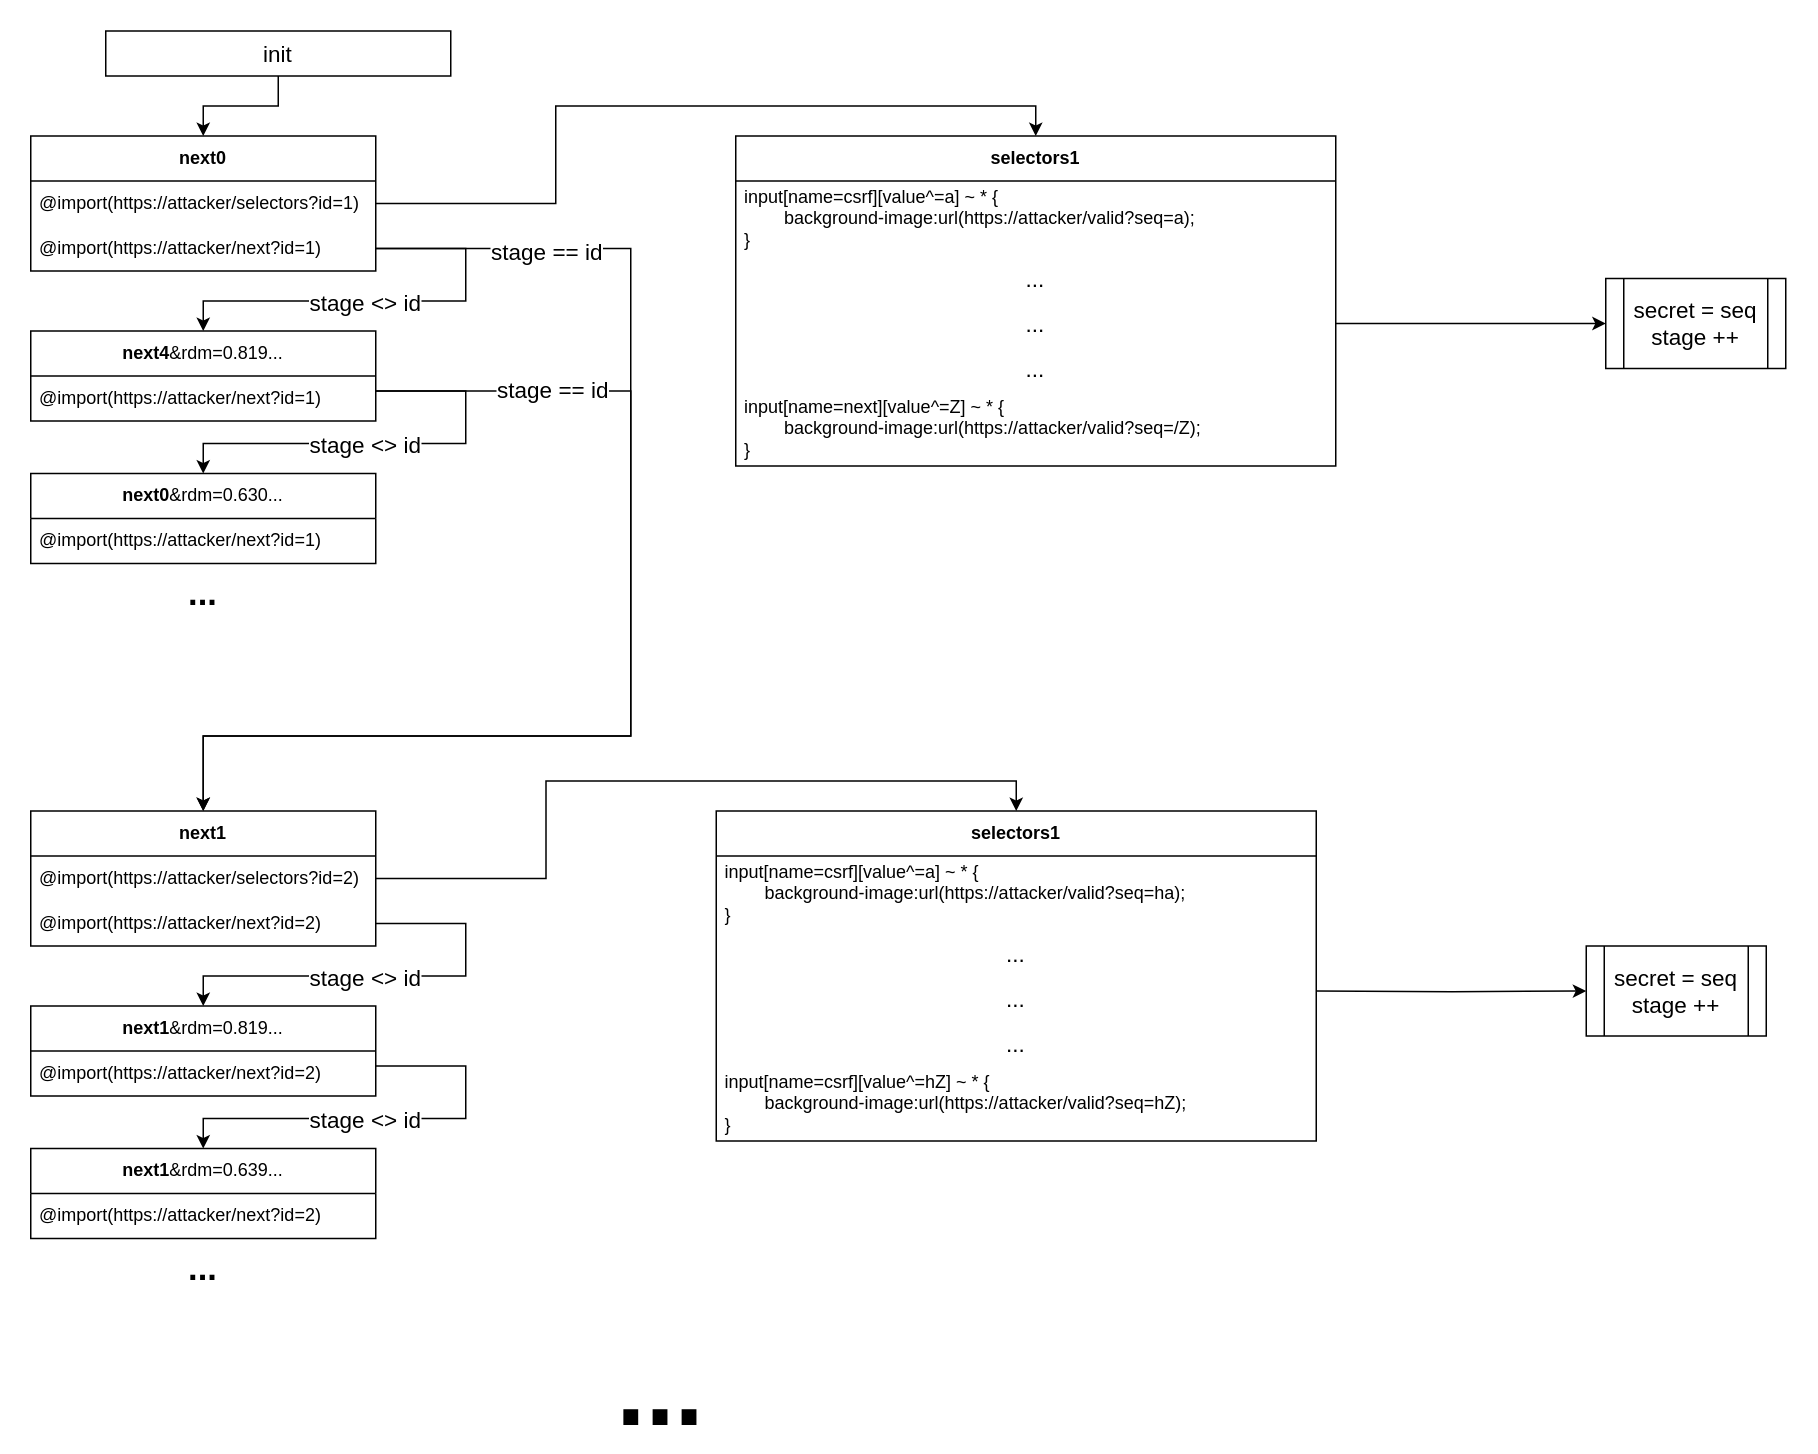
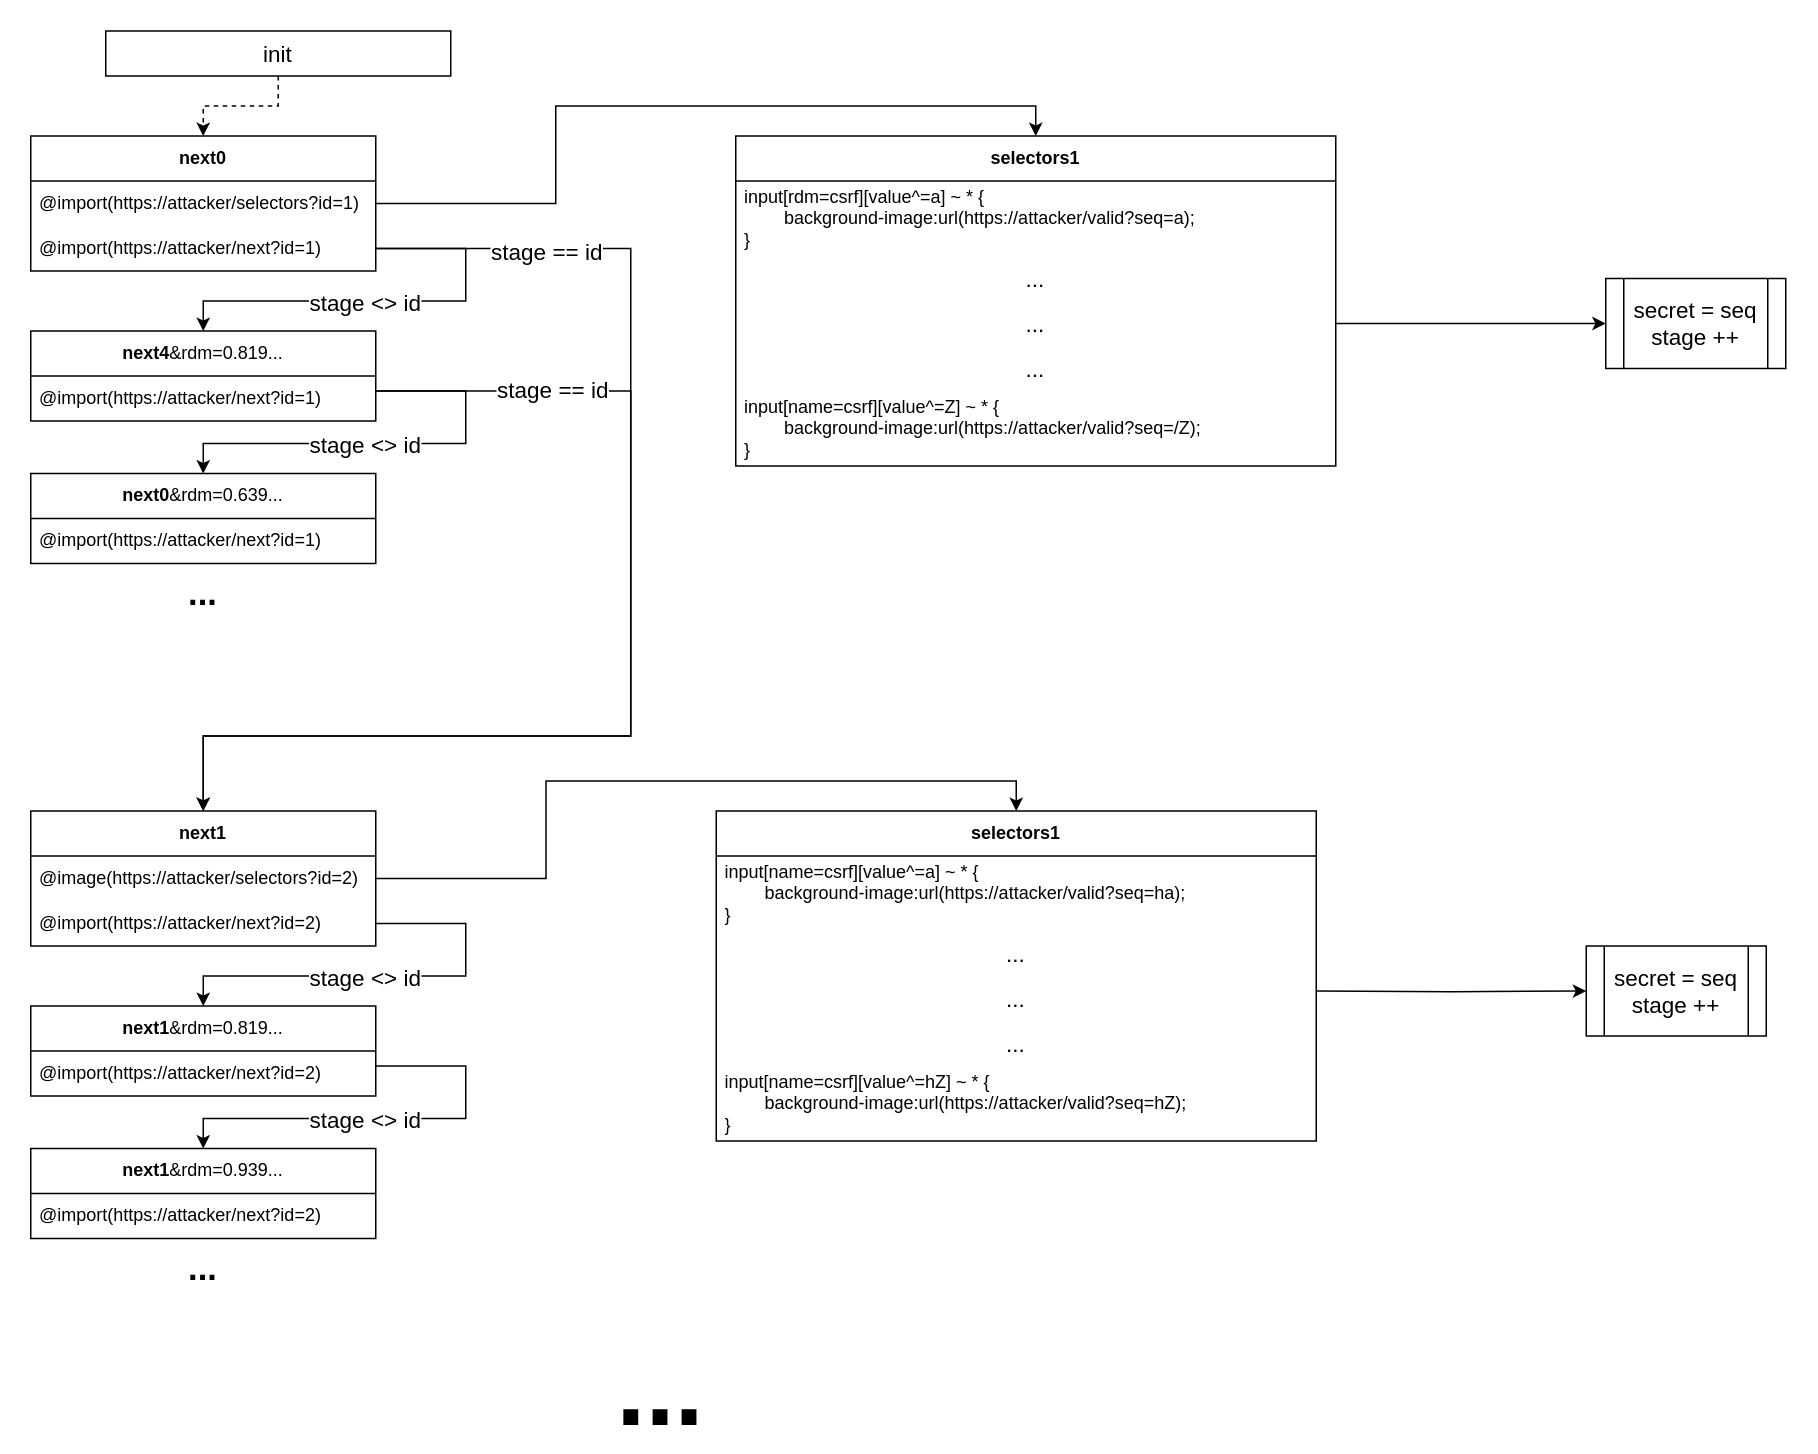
edge "init" -> "next0": style solid -> dashed
node "input[name=csrf][value^=a] ~ * { background-image:url(https://attacker/valid?seq=a); }": label "input[name=csrf][value^=a] ~ * { background-image:url(https://attacker/valid?seq=a); }" -> "input[rdm=csrf][value^=a] ~ * { background-image:url(https://attacker/valid?seq=a); }"
node "input[name=next][value^=Z] ~ * { background-image:url(https://attacker/valid?seq=/Z); }": label "input[name=next][value^=Z] ~ * { background-image:url(https://attacker/valid?seq=/Z); }" -> "input[name=csrf][value^=Z] ~ * { background-image:url(https://attacker/valid?seq=/Z); }"
node "next0&rdm=0.630...": label "next0&rdm=0.630..." -> "next0&rdm=0.639..."
node "@import(https://attacker/selectors?id=2)": label "@import(https://attacker/selectors?id=2)" -> "@image(https://attacker/selectors?id=2)"
node "next1&rdm=0.639...": label "next1&rdm=0.639..." -> "next1&rdm=0.939..."
